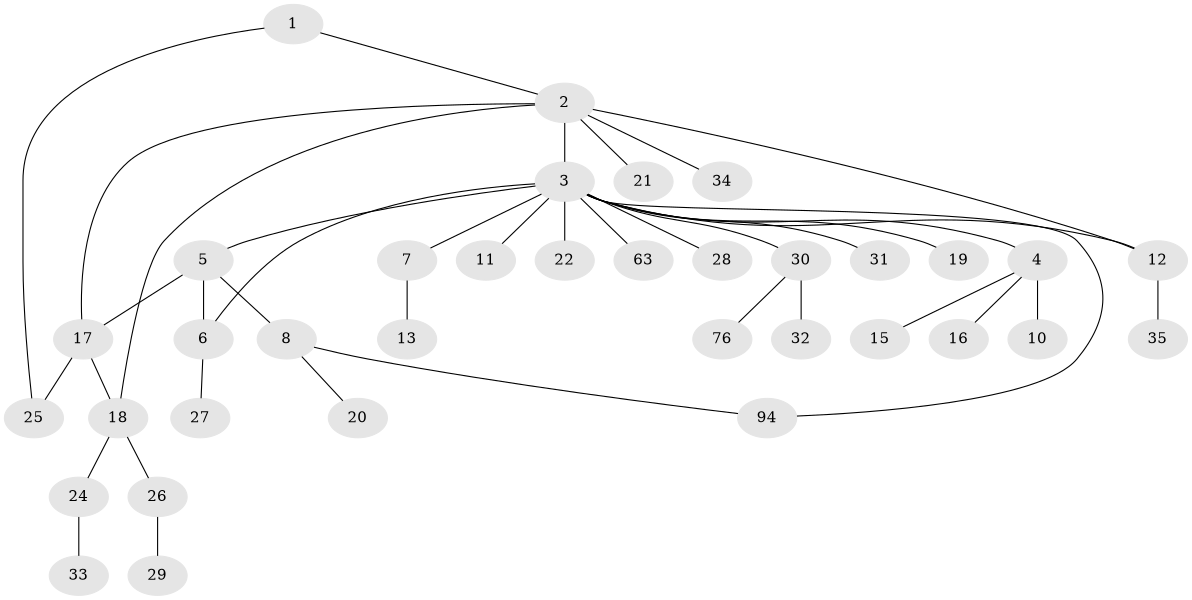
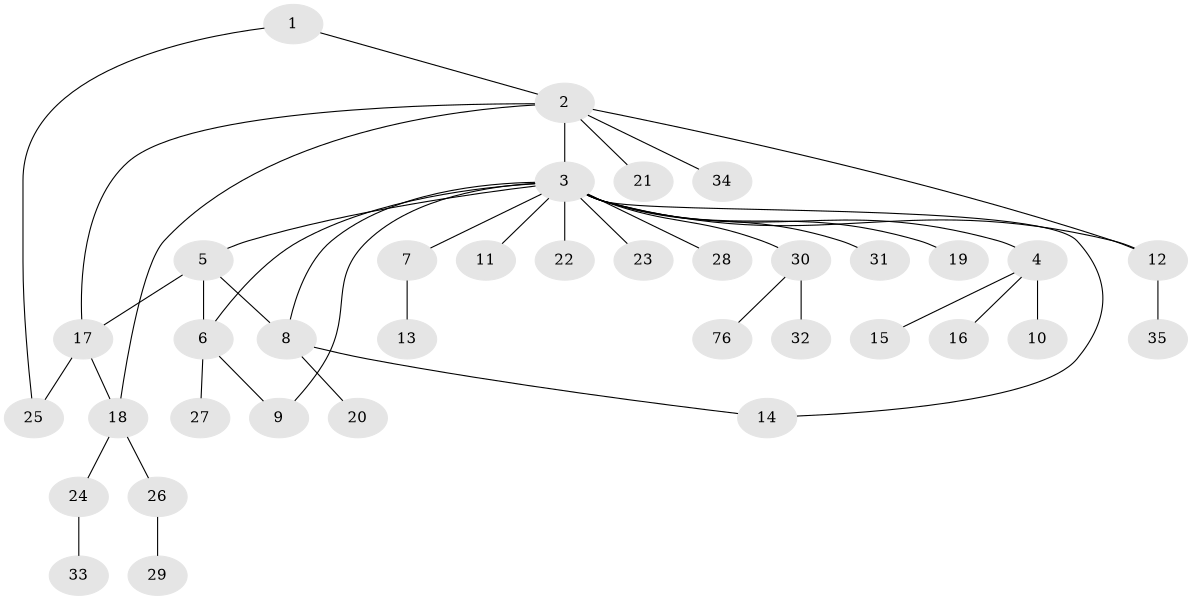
edge "3" -- "8": added
node "63": label "63" -> "23"
node "9": added
node "94": label "94" -> "14"
